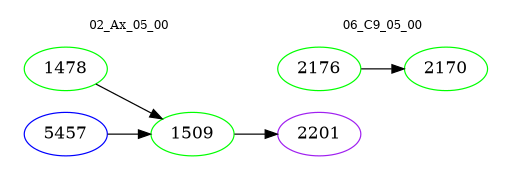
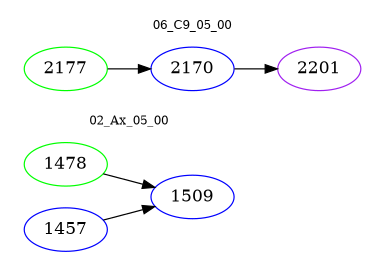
node "2176": label "2176" -> "2177"
node "2170": color green -> blue
node "5457": label "5457" -> "1457"
node "1509": color green -> blue
edge "1509" -> "2201": now "2170" -> "2201"
